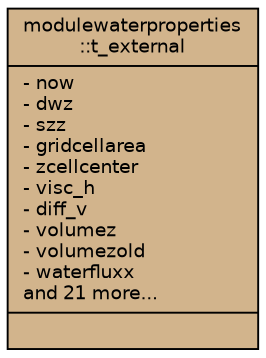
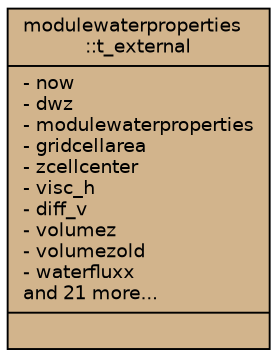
node "modulewaterproperties": text "- szz" -> "- modulewaterproperties"
